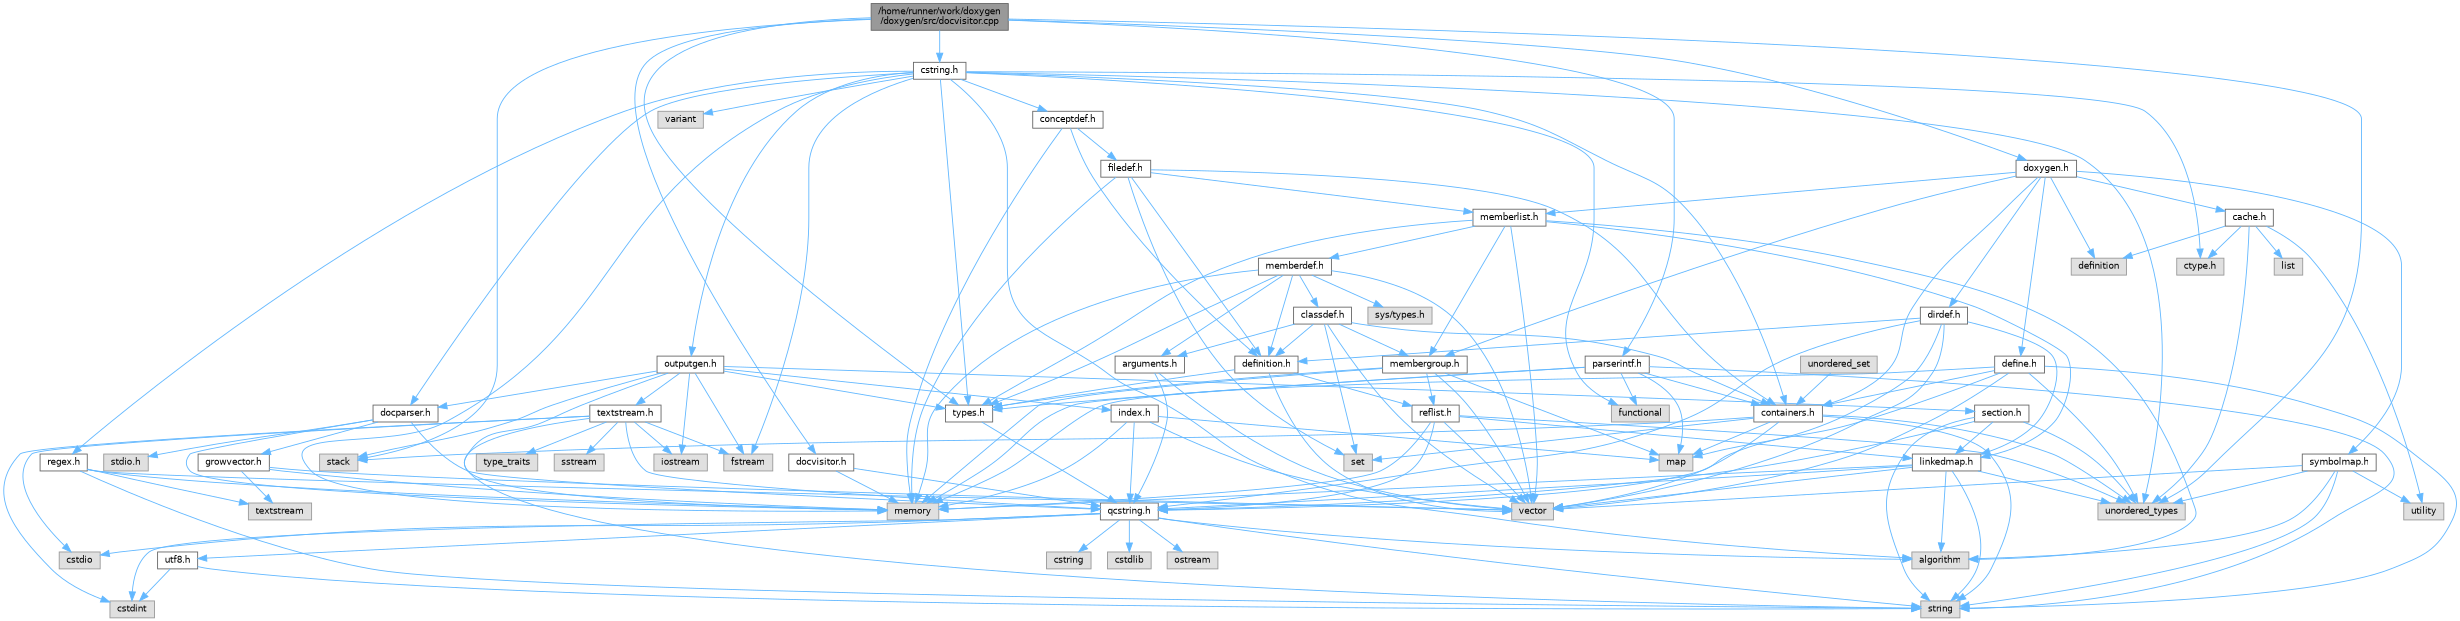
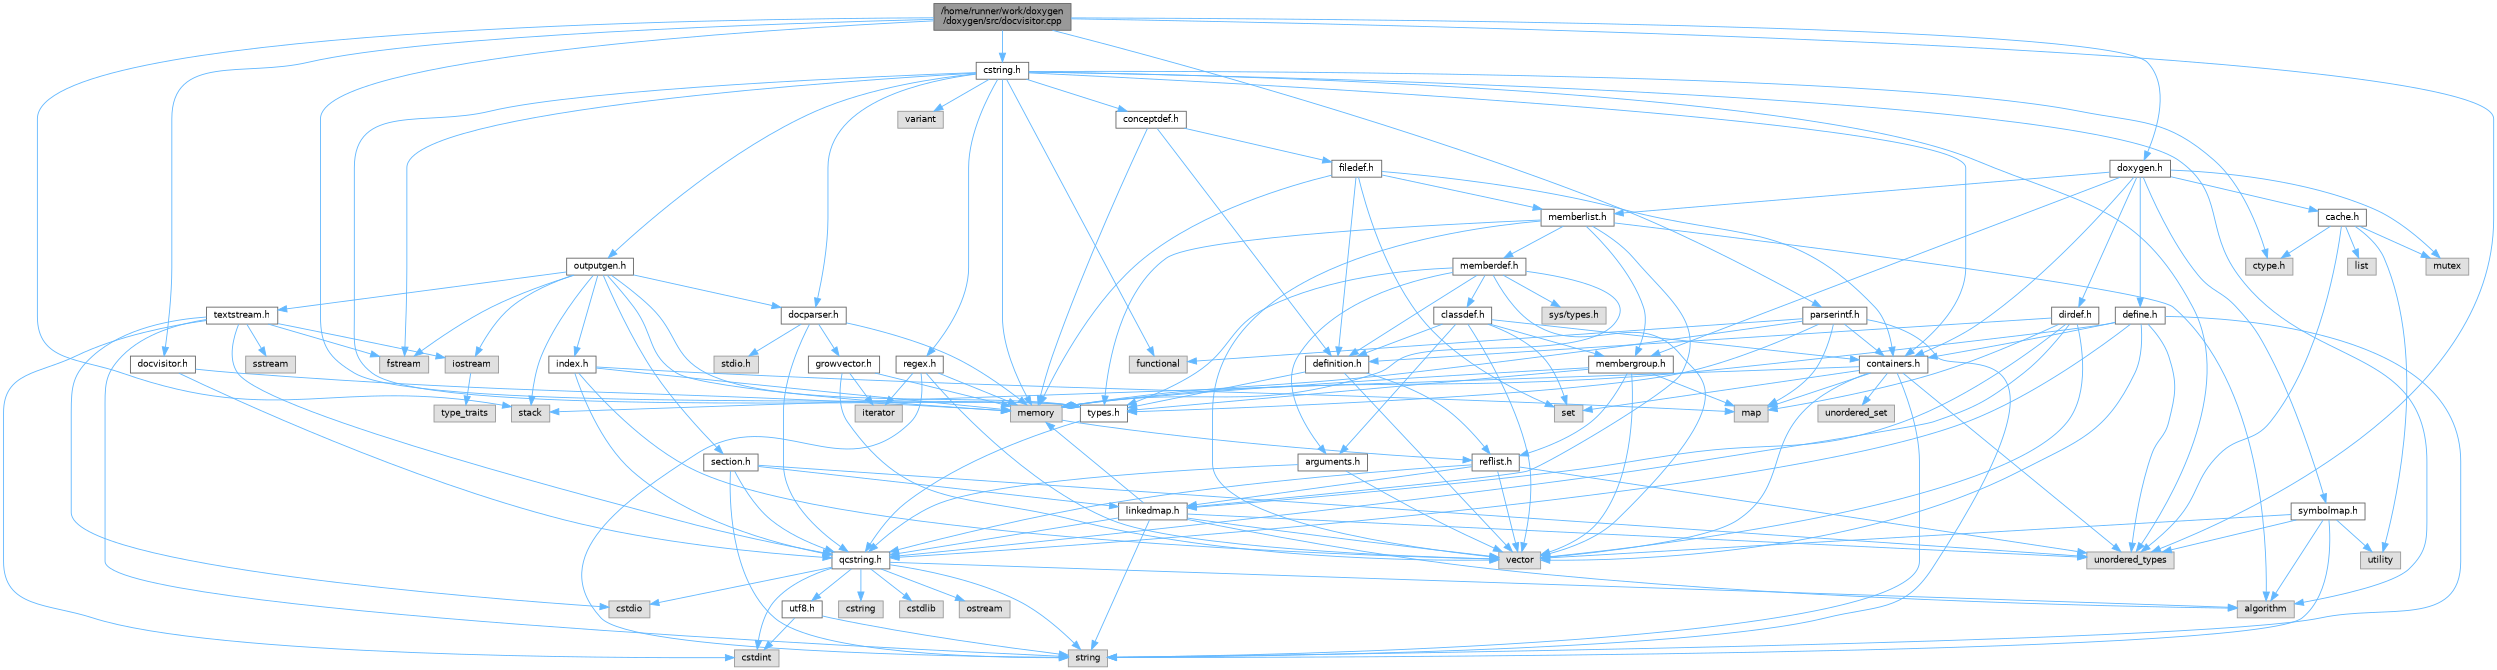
node "definition": label "definition" -> "mutex"
edge "unordered_set" -> "containers.h": reversed
edge "textstream.h" -> "type_traits": now "iostream" -> "type_traits"
edge "reflist.h" -> "memory": reversed
node "textstream": label "textstream" -> "iterator"
